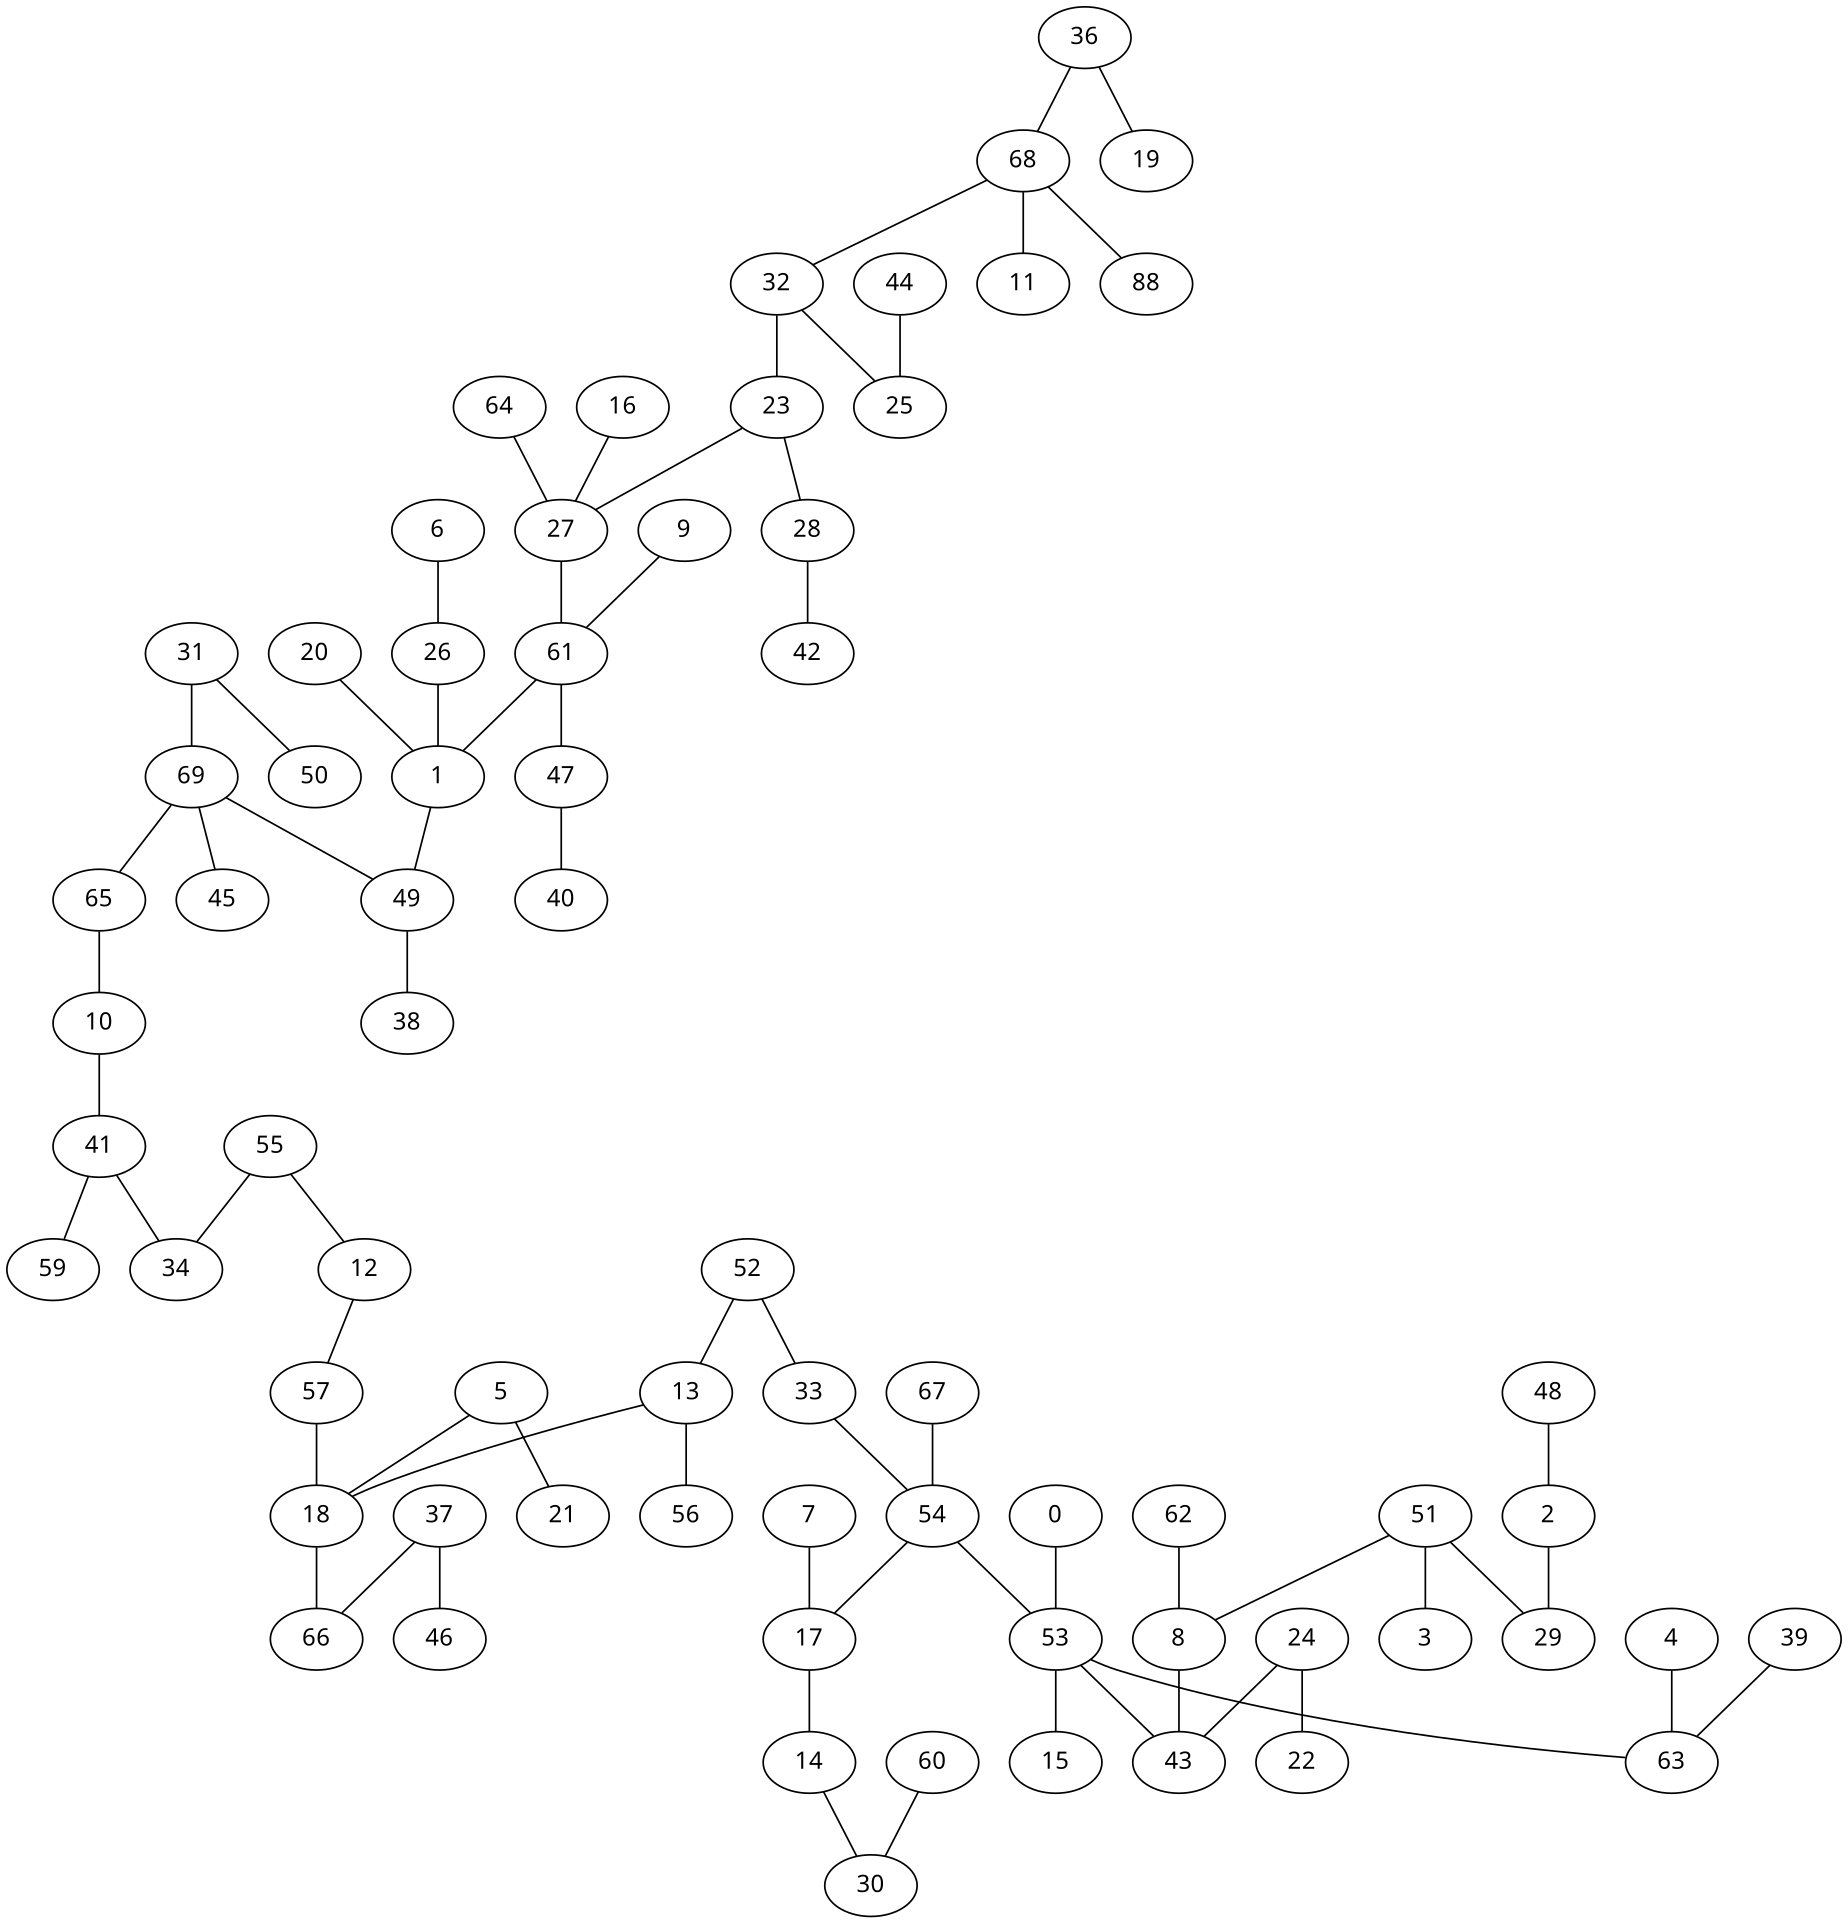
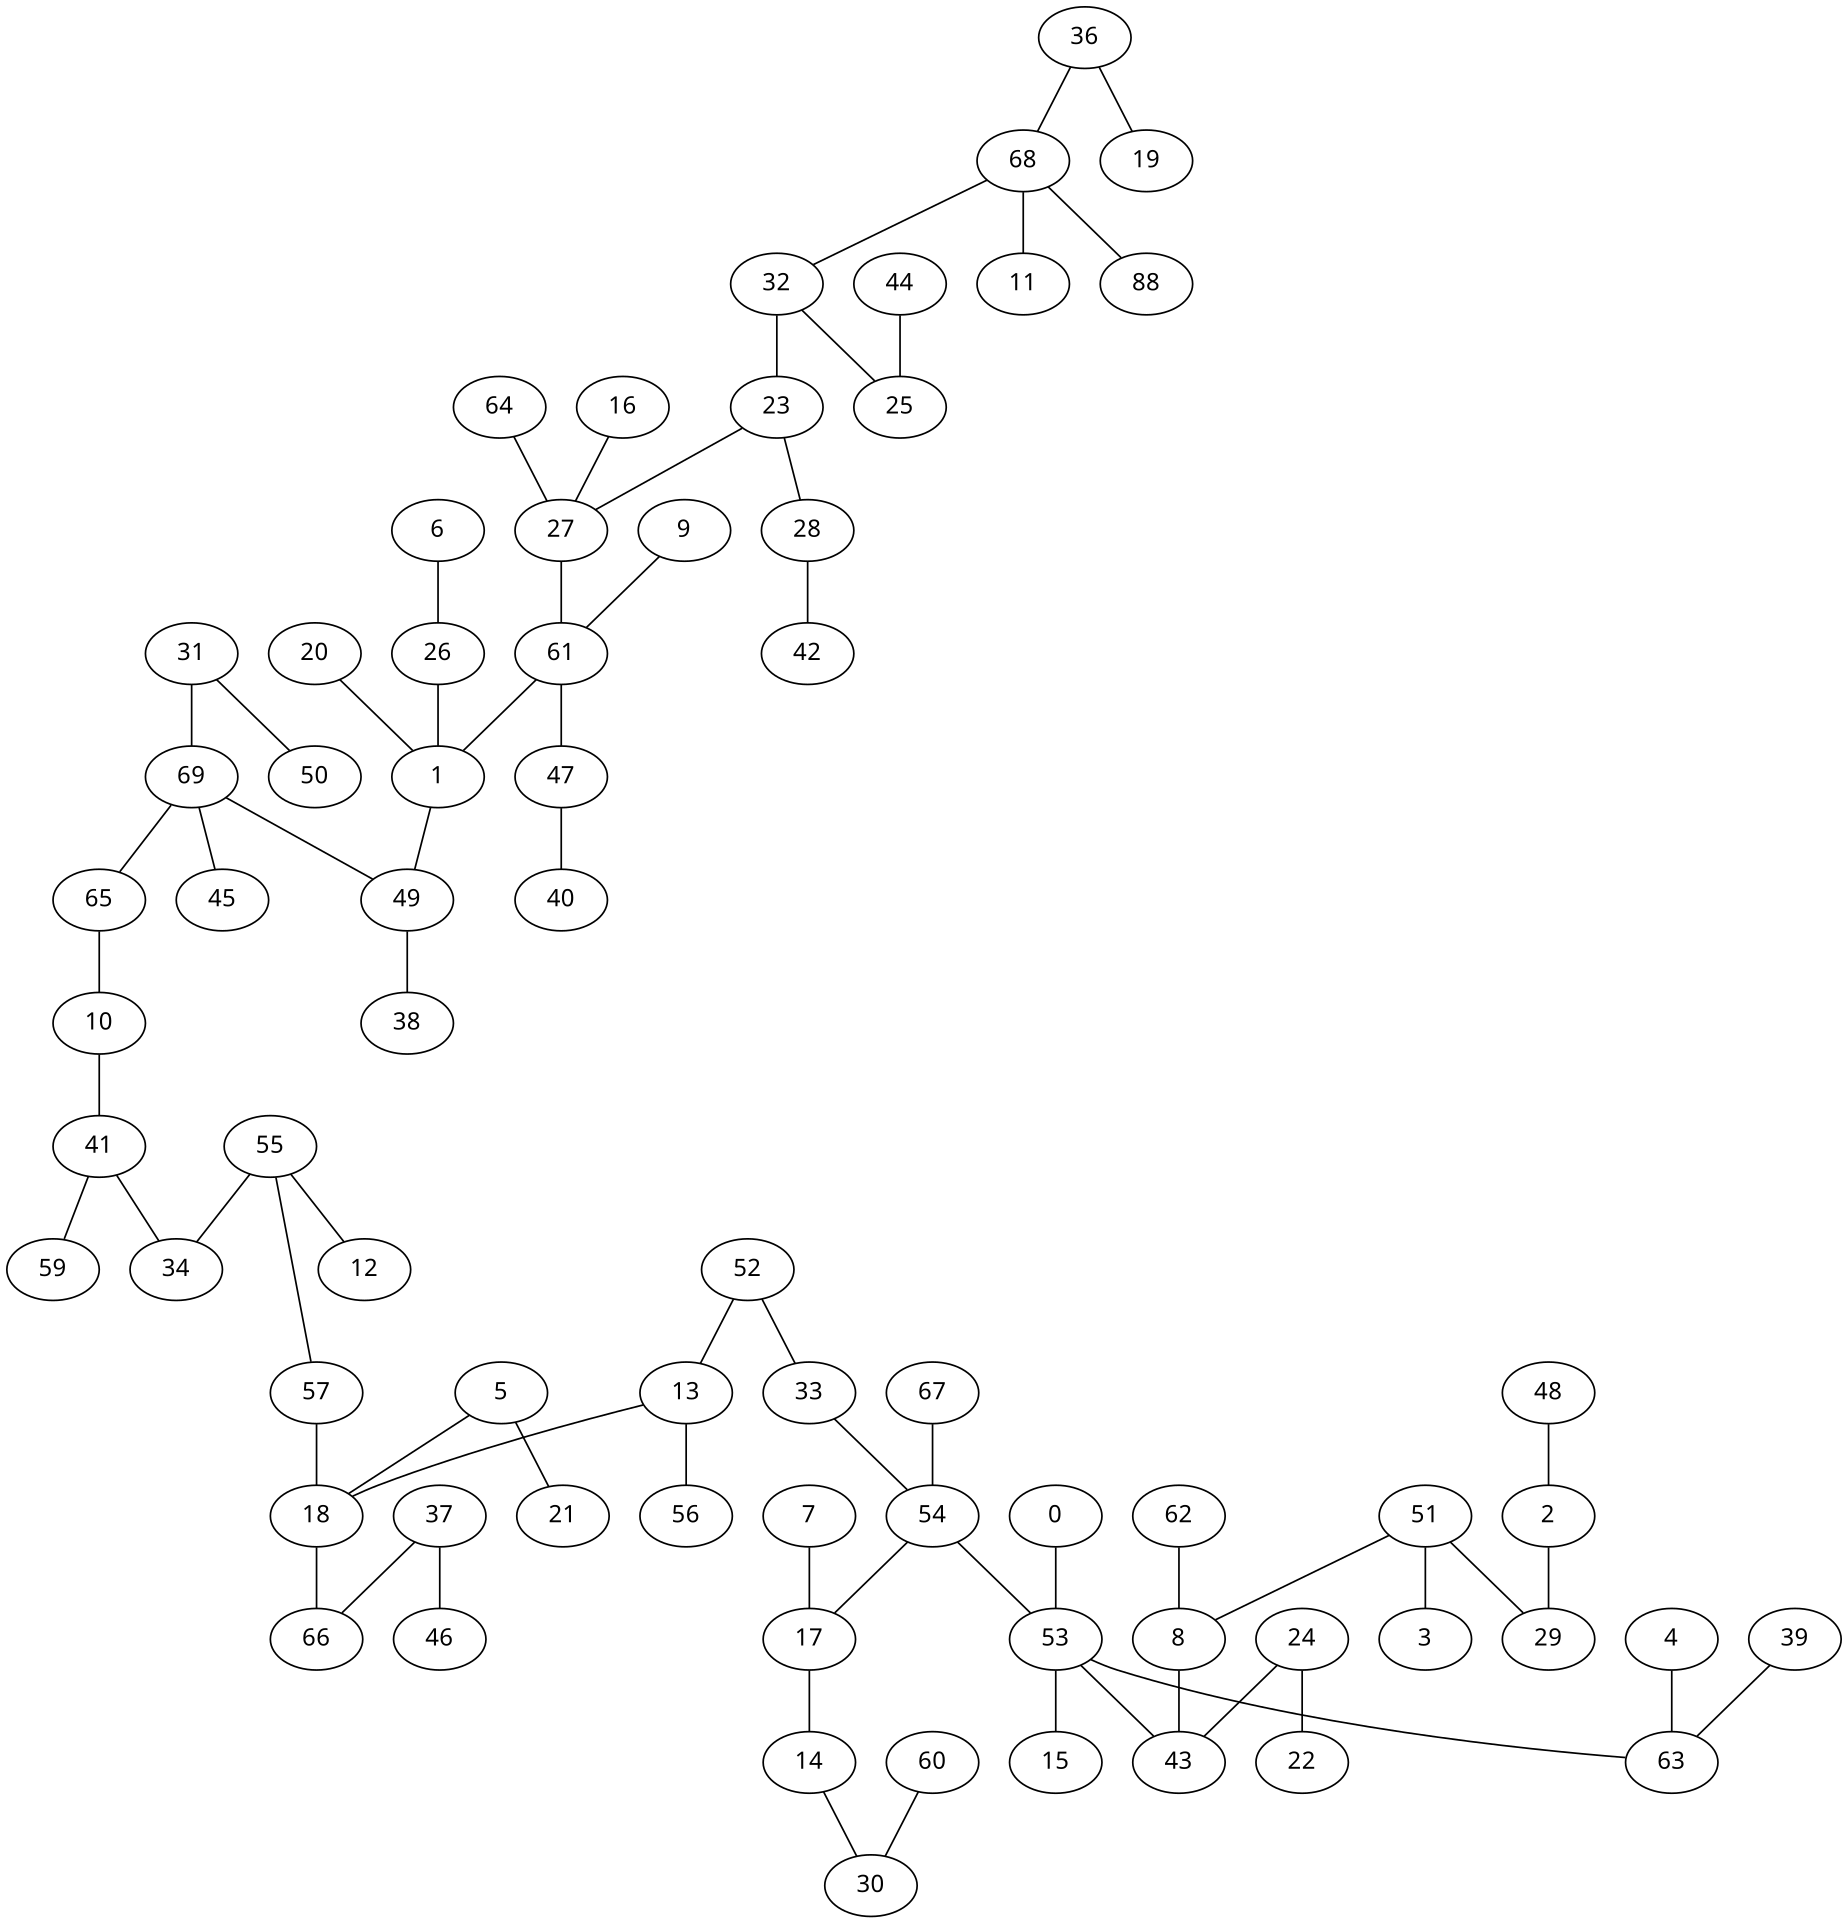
edge "12" -- "57": now "55" -- "57"
